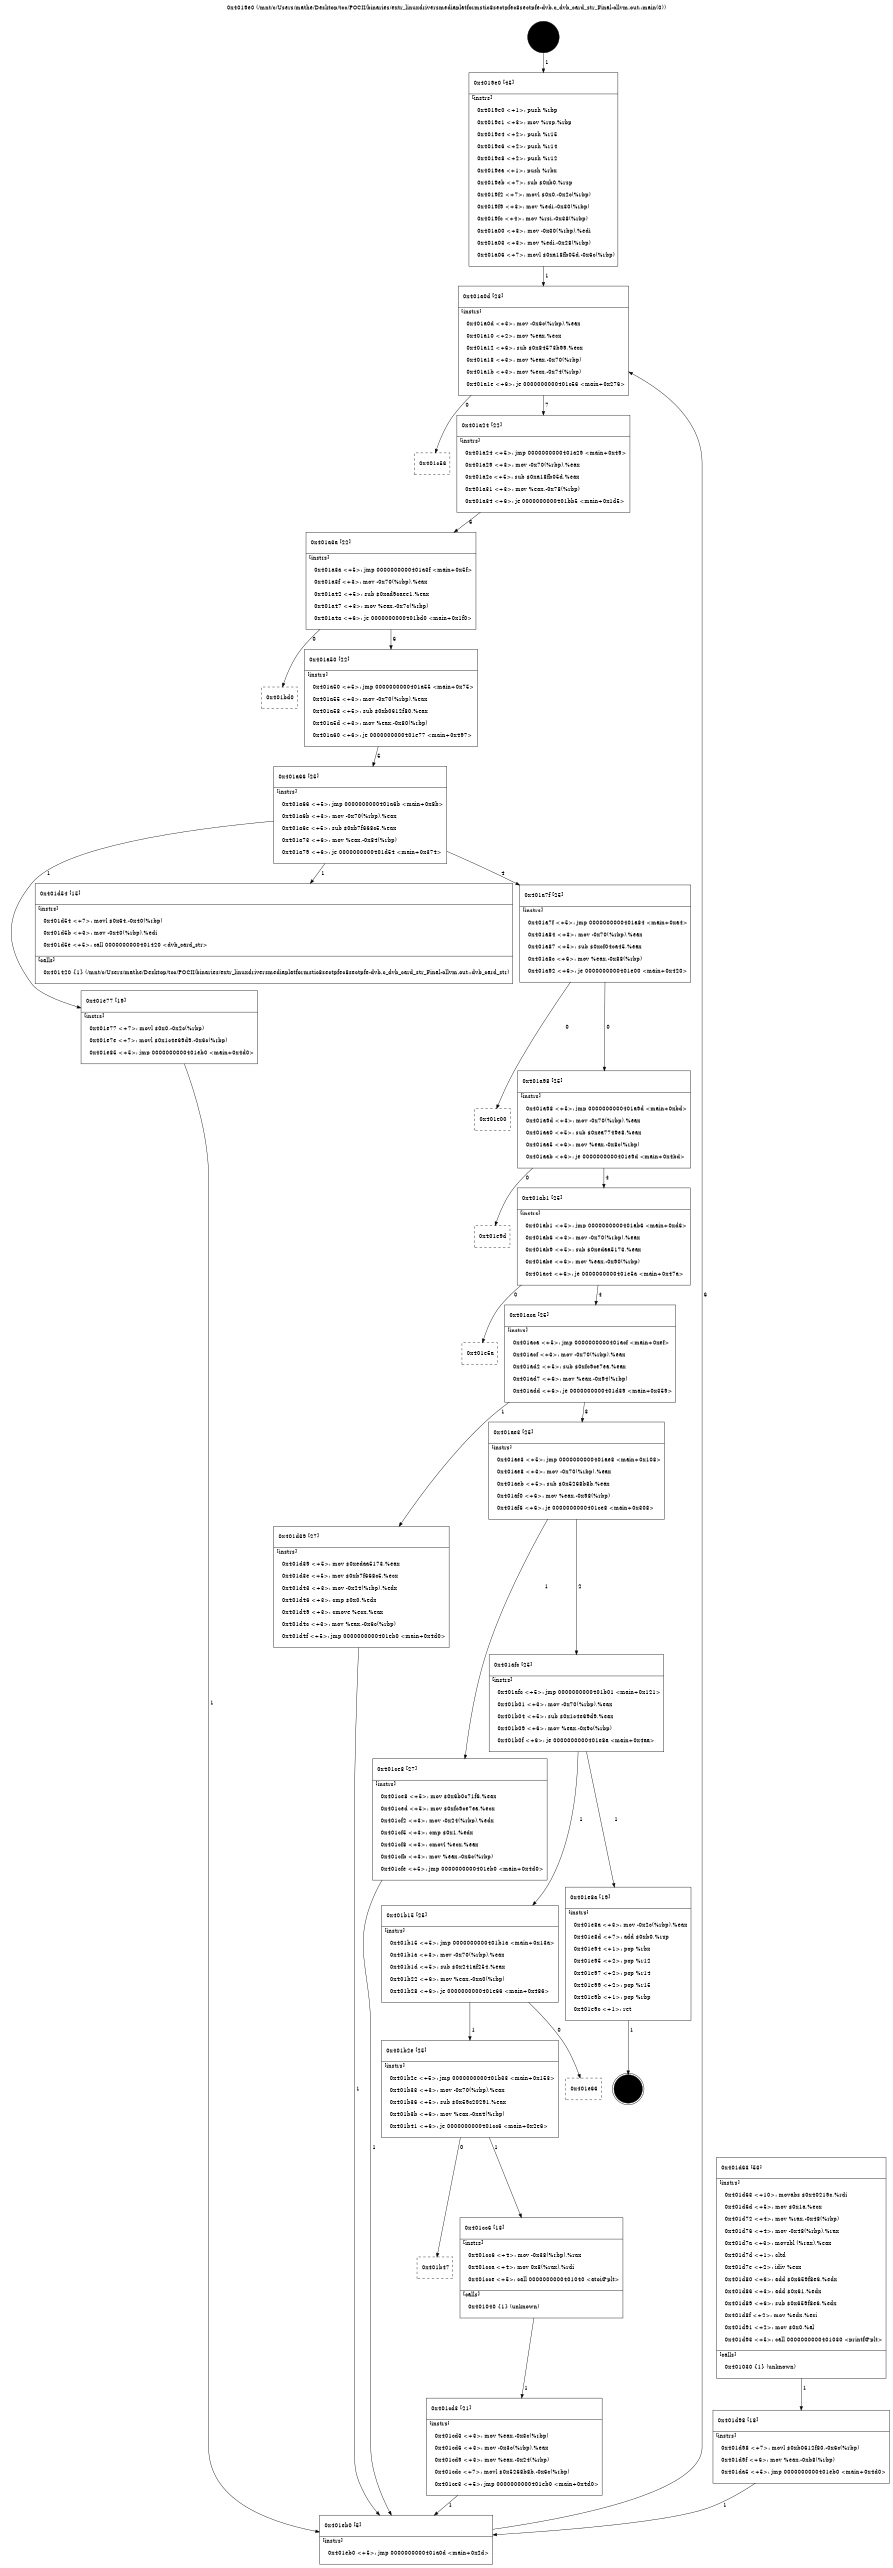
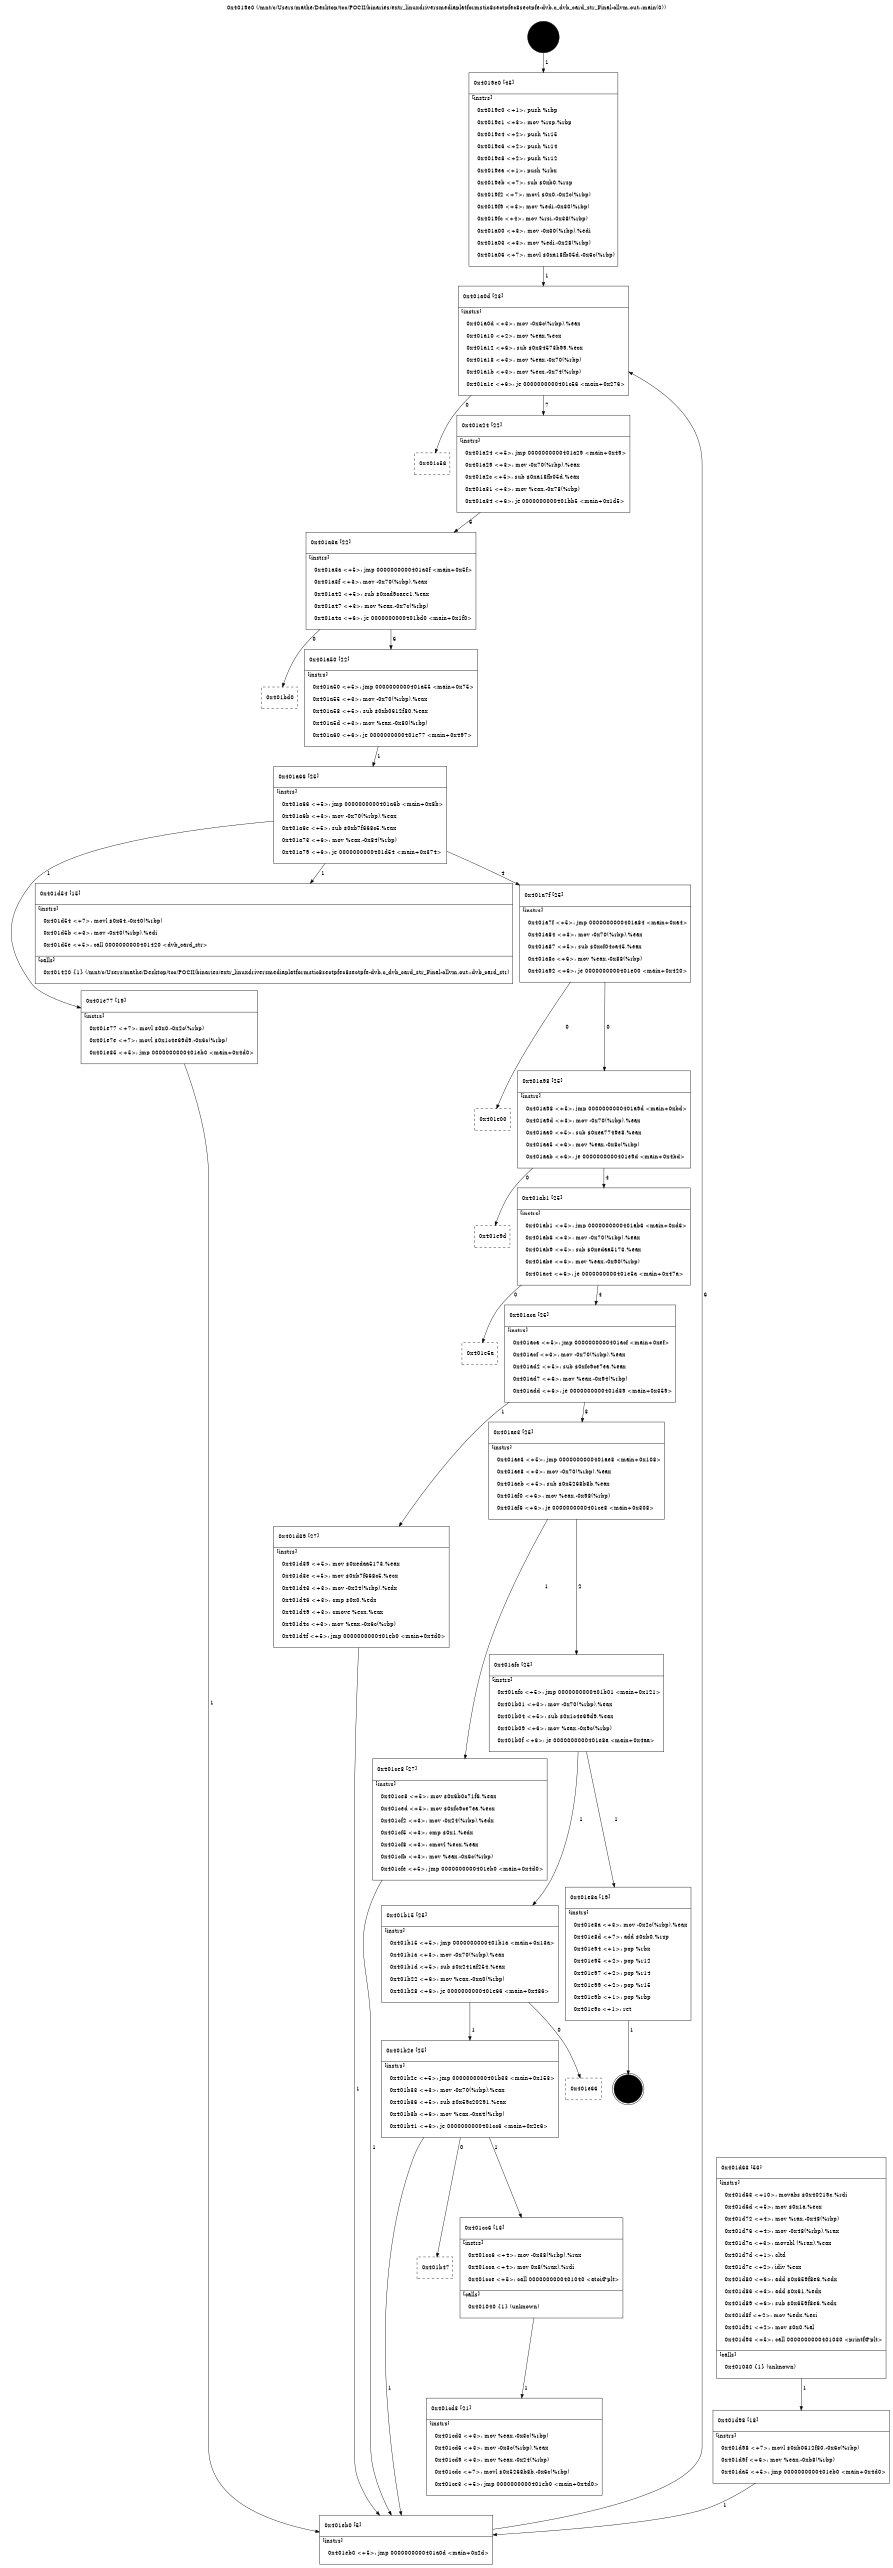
edge "0x401a50 [22]" -> "0x401a66 [25]": label " 5" -> " 1"
edge "0x401cd3 [21]" -> "0x401eb0 [5]": now "0x401b2e [25]" -> "0x401eb0 [5]"
